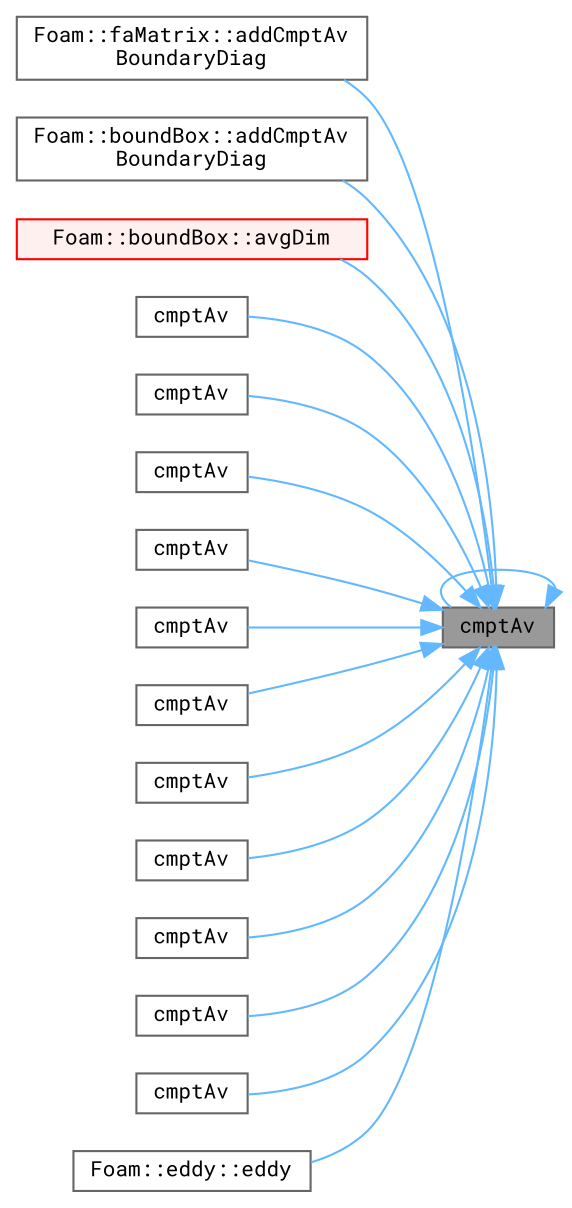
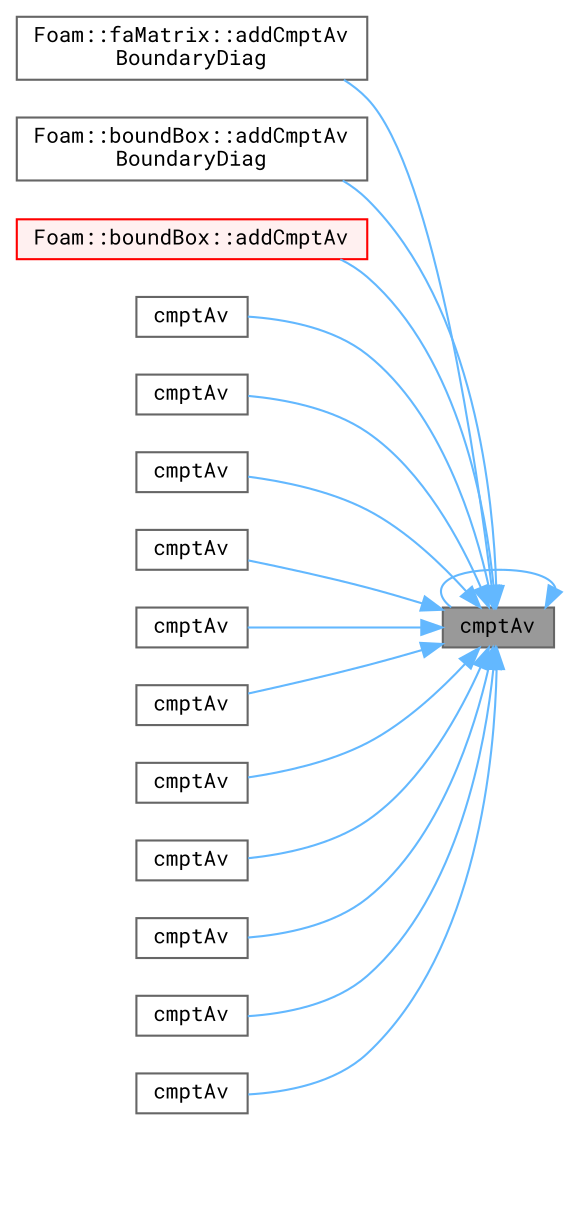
node "Foam::boundBox::avgDim": label "Foam::boundBox::avgDim" -> "Foam::boundBox::addCmptAv"
node "Foam::eddy::eddy": removed
